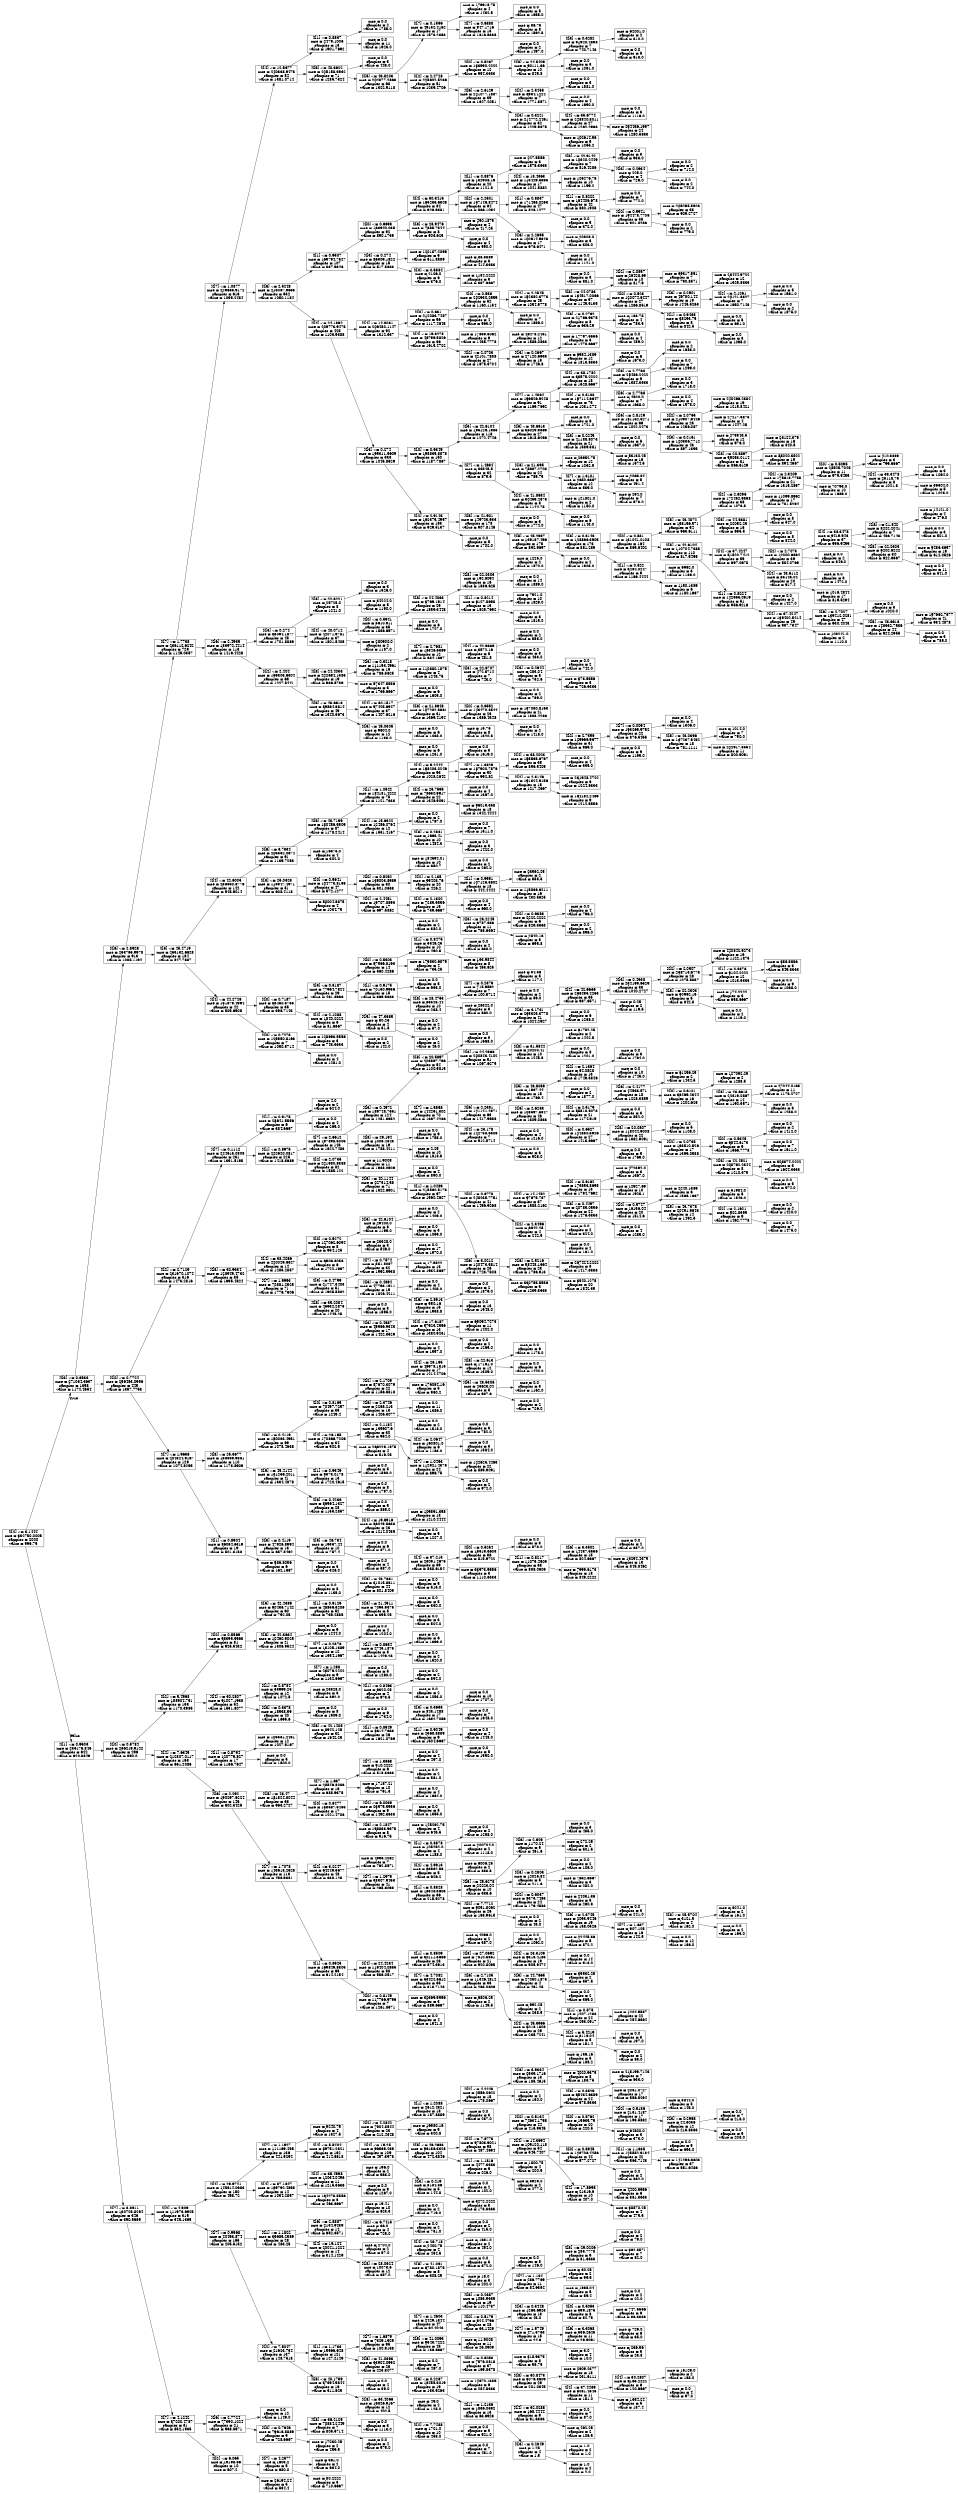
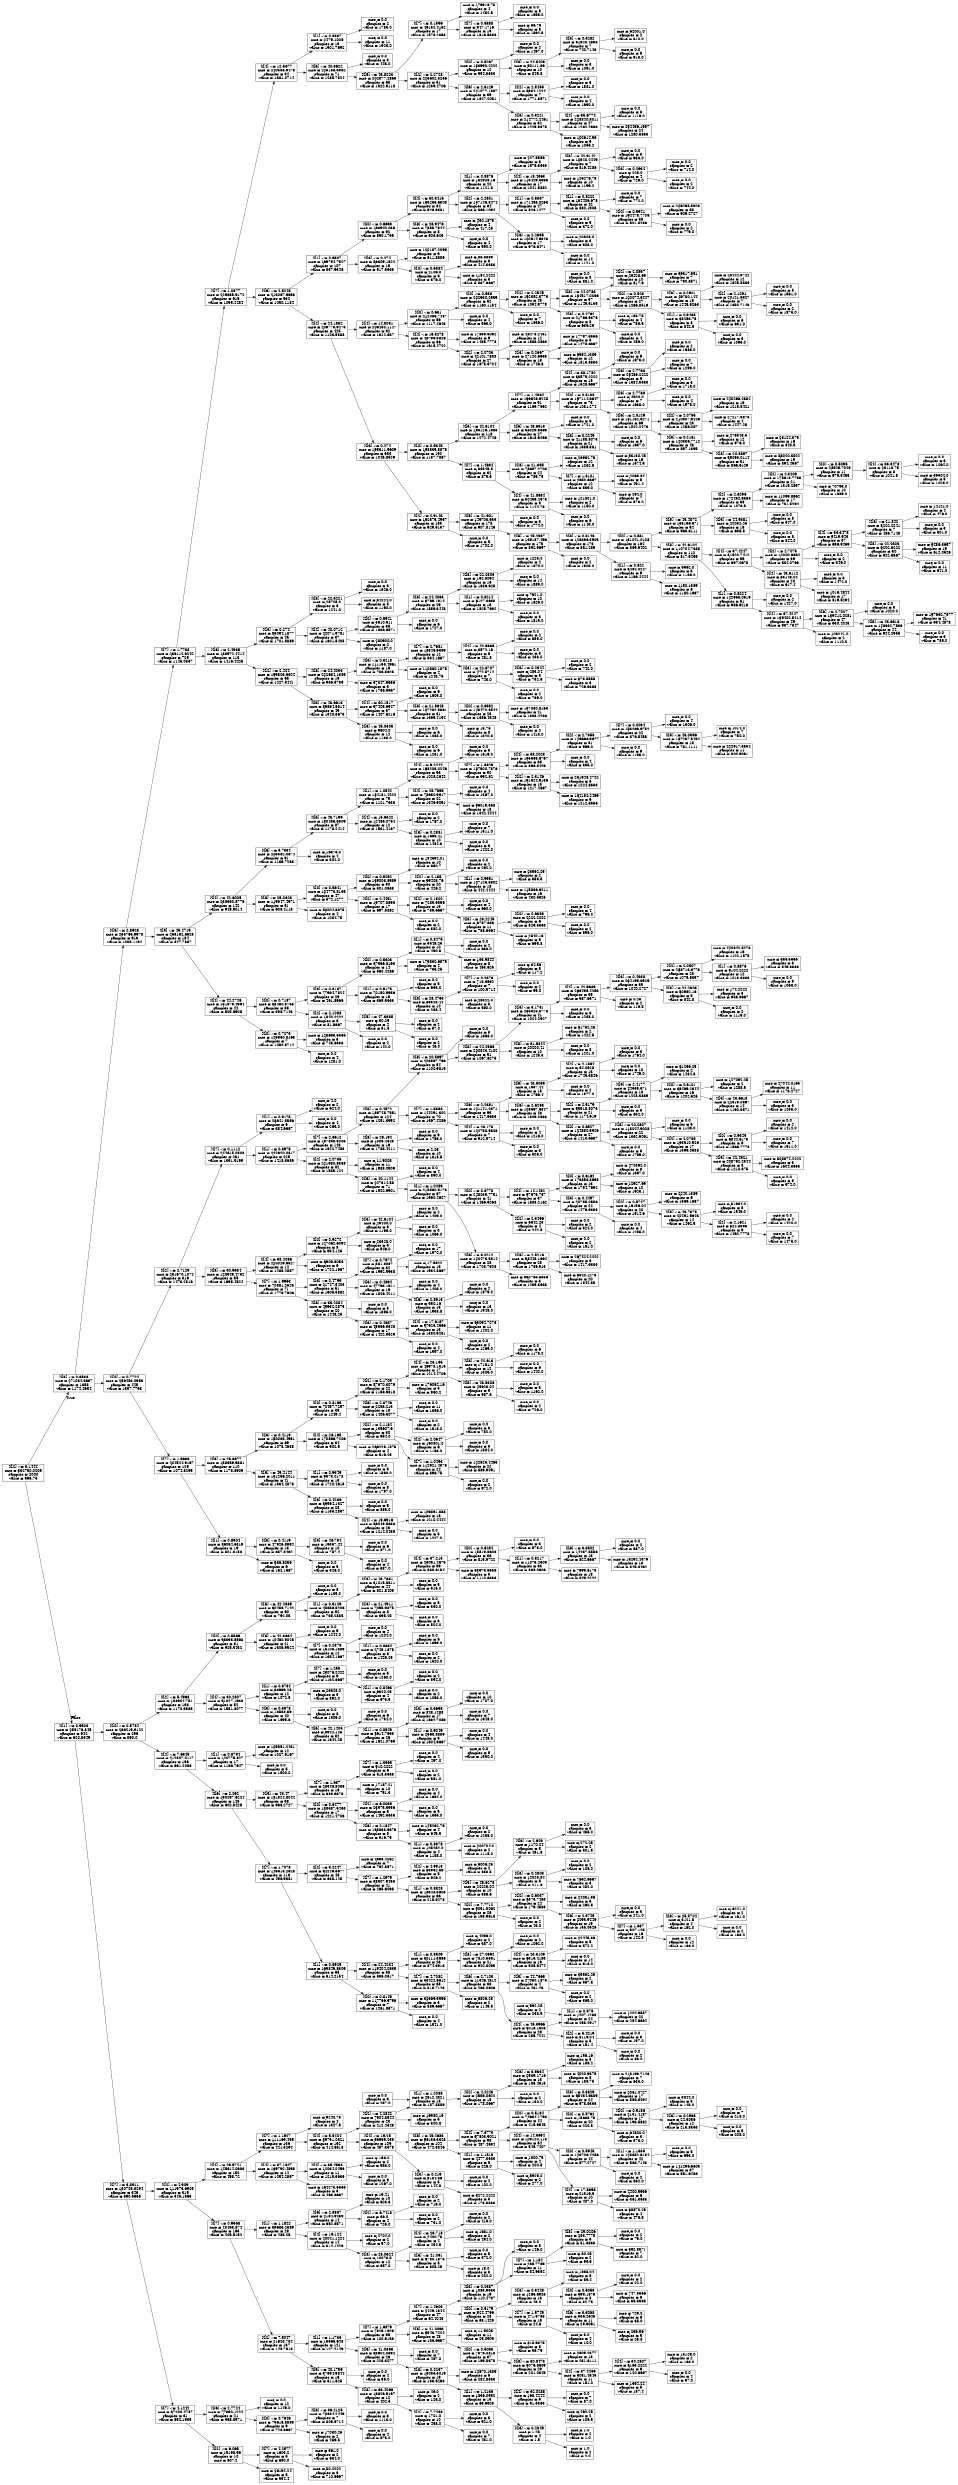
node "mse = 410.8889 samples = 3 value = 799.6667": removed
edge "X[1] <= 1.2088 mse = 2612.4321 samples = 18 value = 187.8889" -> "mse = 0.0 samples = 3 value = 237.0": reversed
